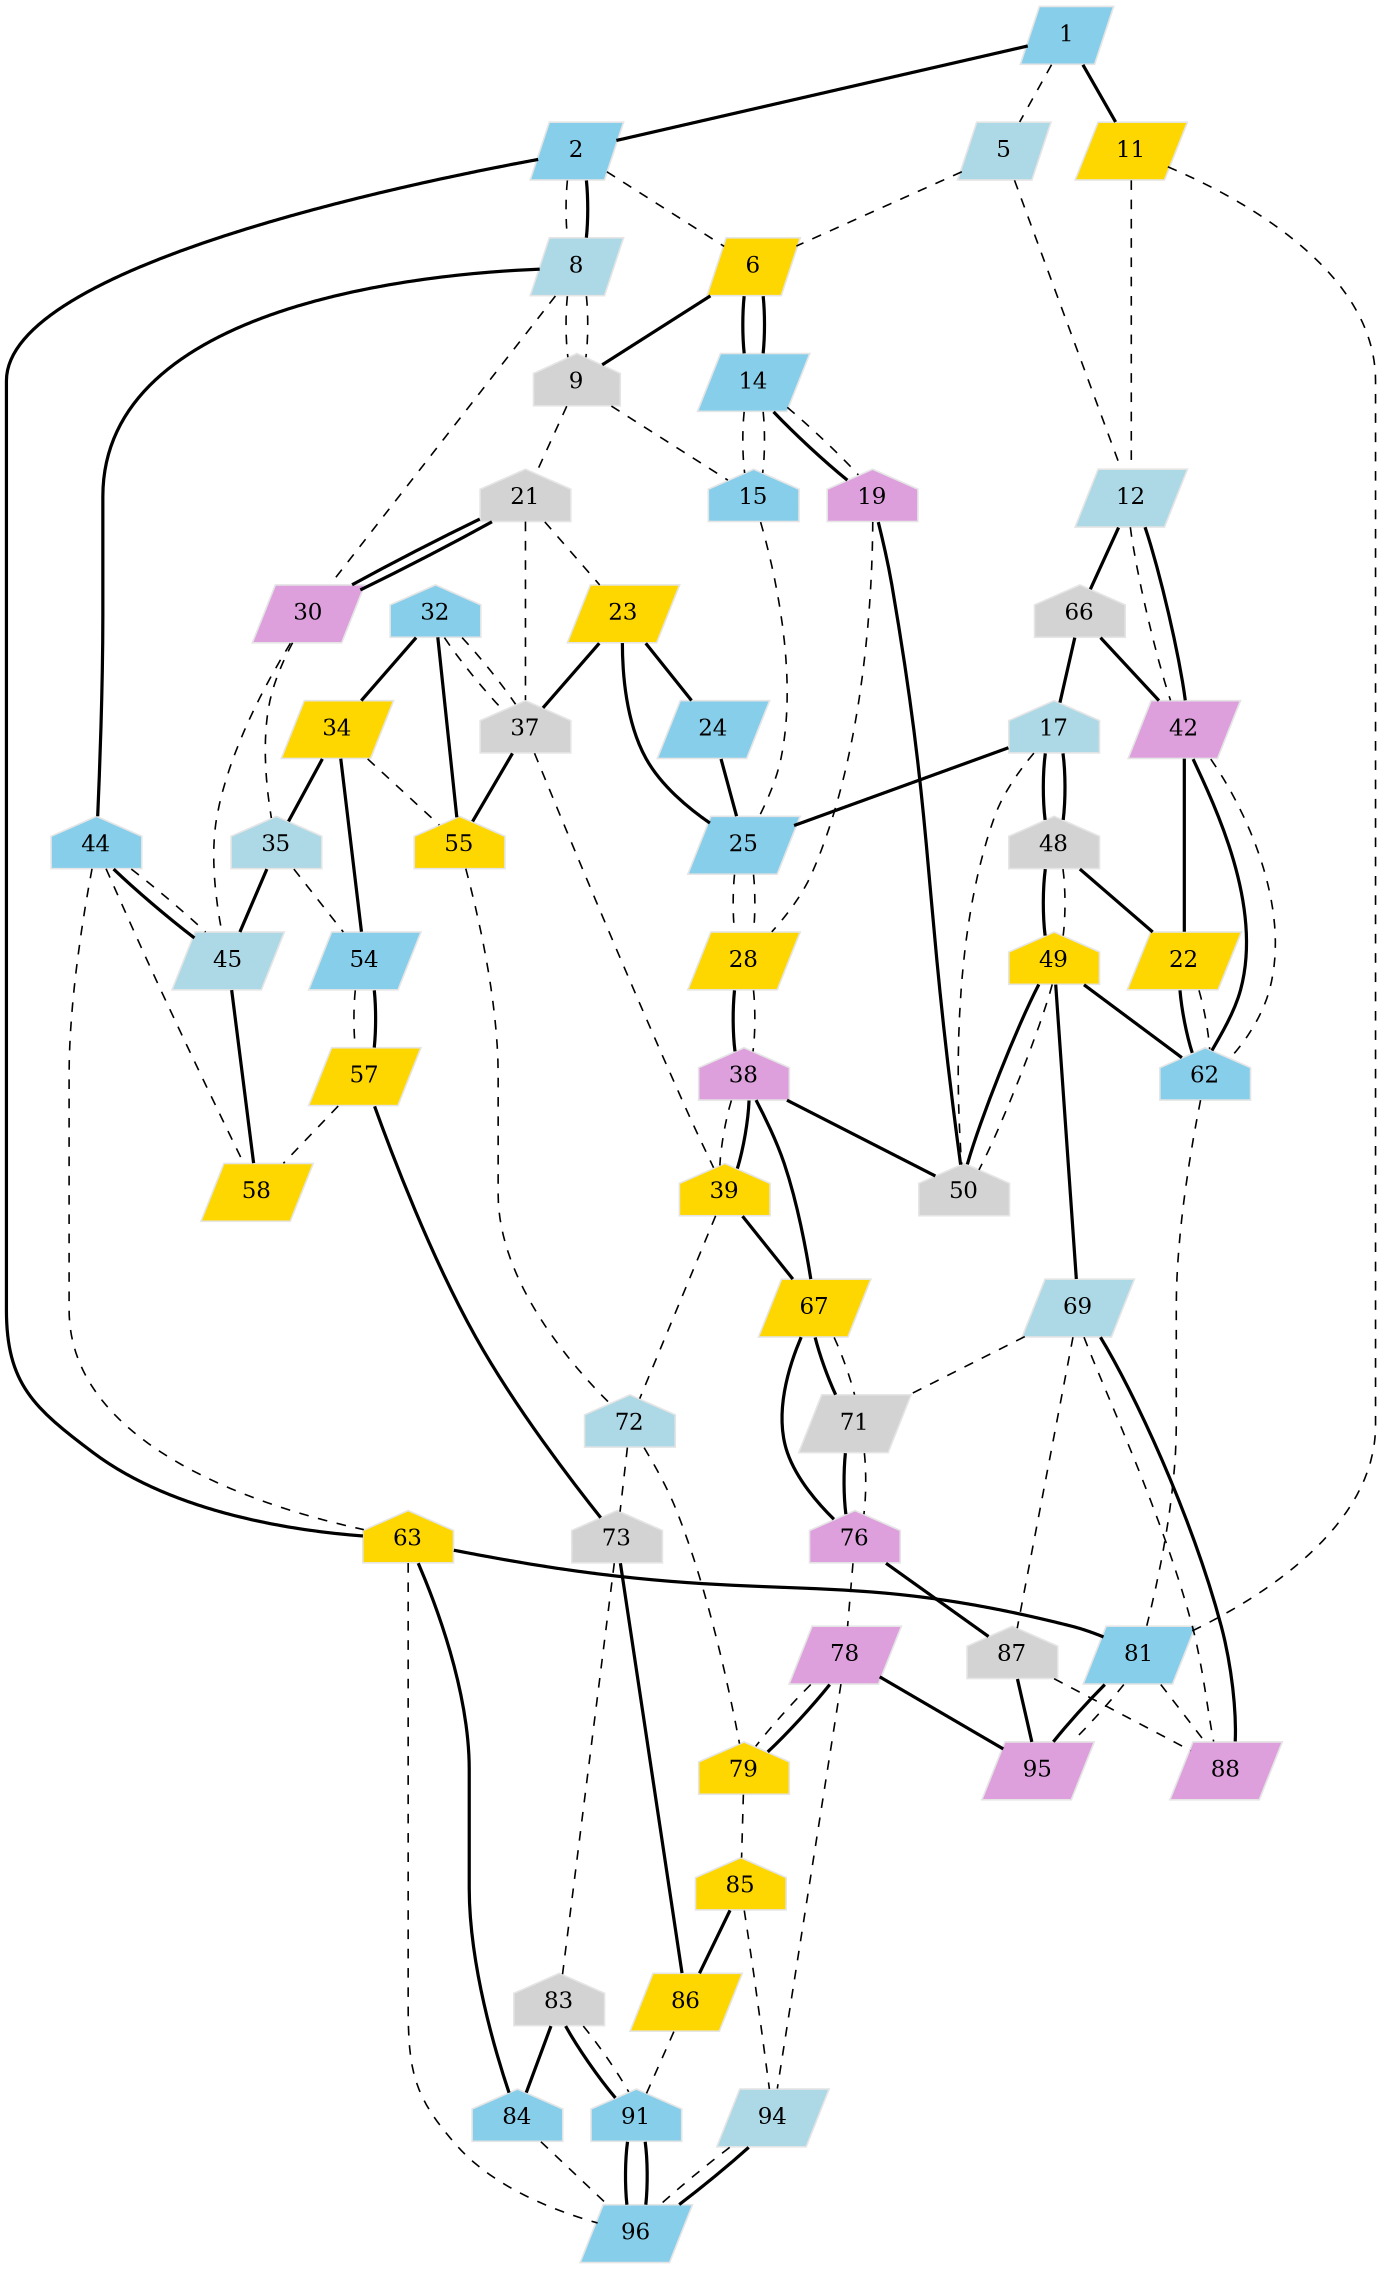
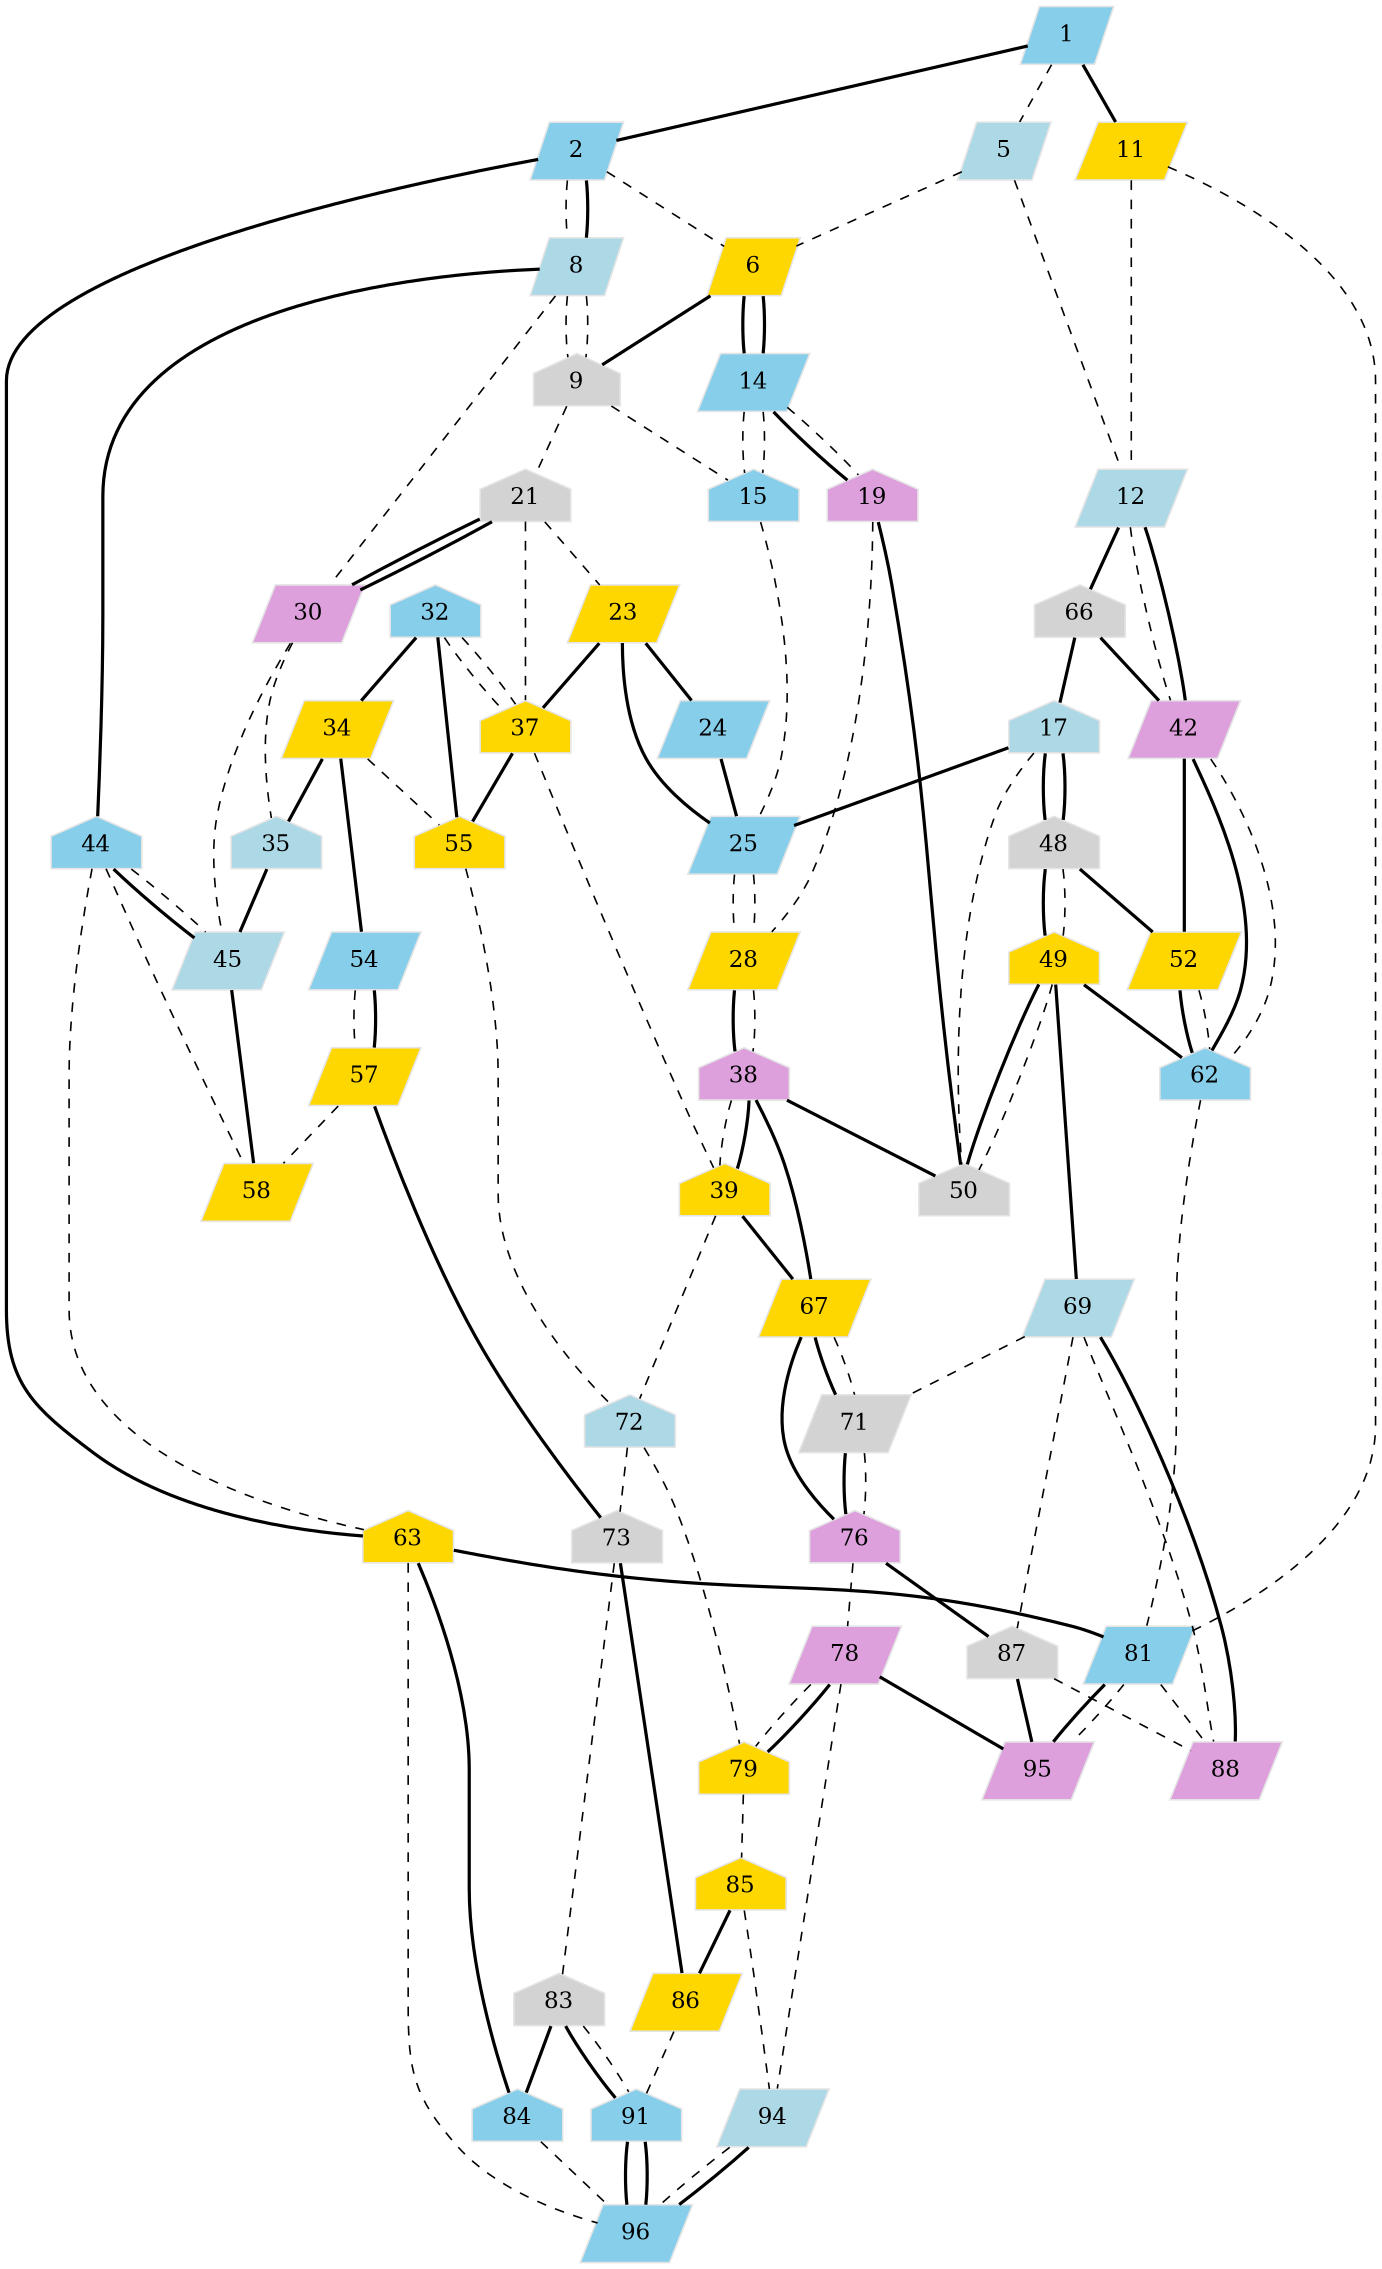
node "37": fillcolor lightgrey -> gold
edge "35" -- "54": removed
node "22": label "22" -> "52"
